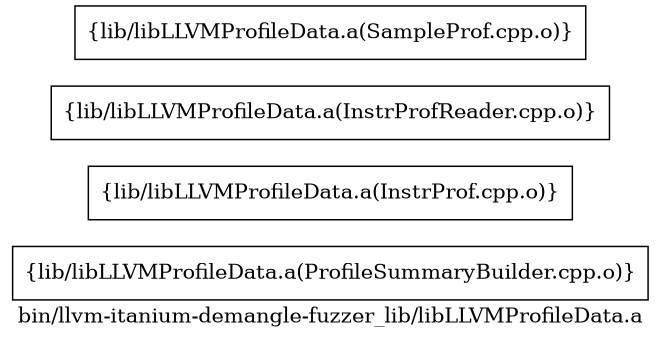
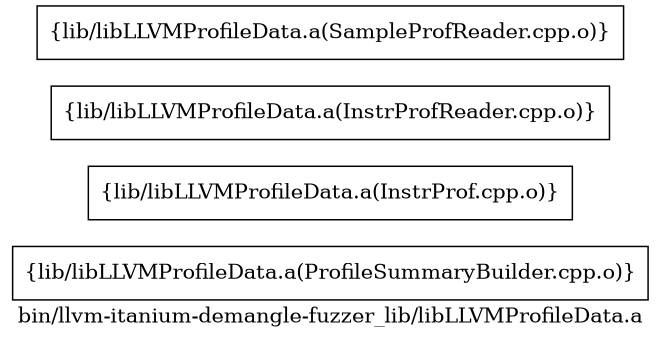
node "{lib/libLLVMProfileData.a(SampleProfReader.cpp.o)}": added
node "{lib/libLLVMProfileData.a(SampleProf.cpp.o)}": removed
